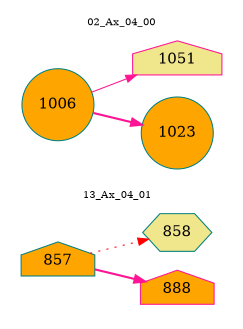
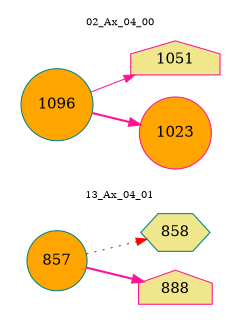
node "1006": label "1006" -> "1096"
node "1023": color teal -> deeppink
node "857": shape house -> circle
node "888": fillcolor orange -> khaki
